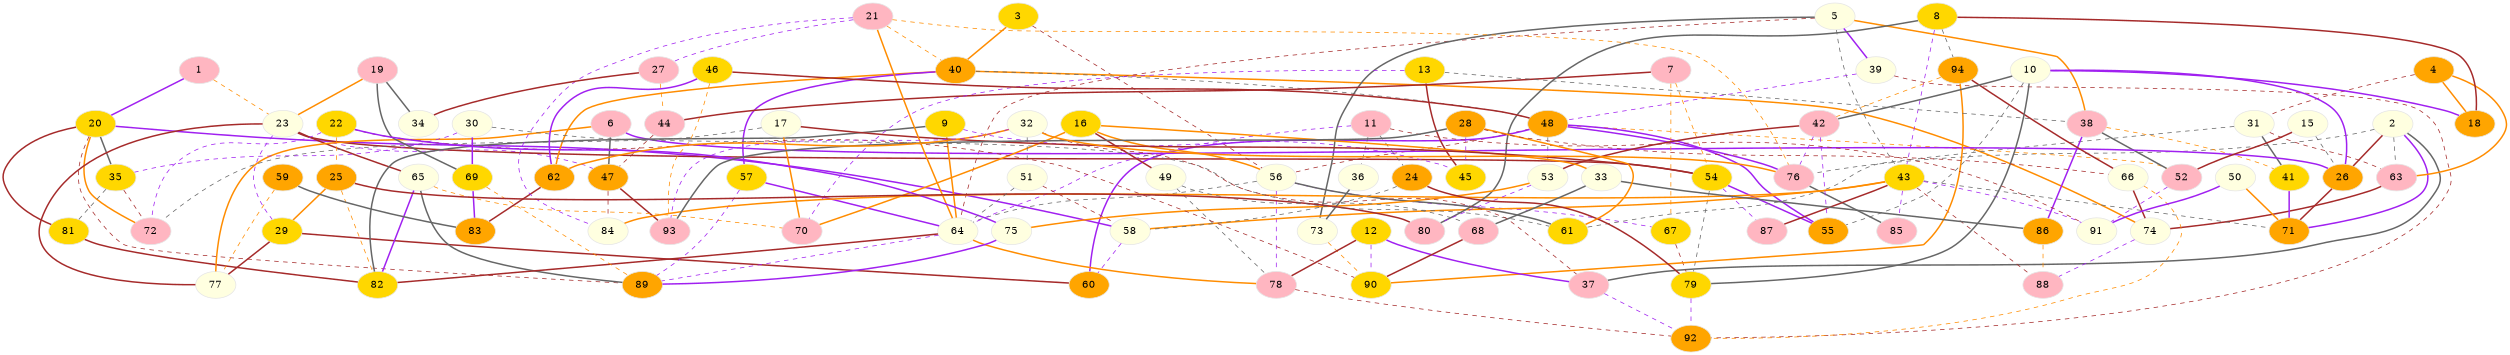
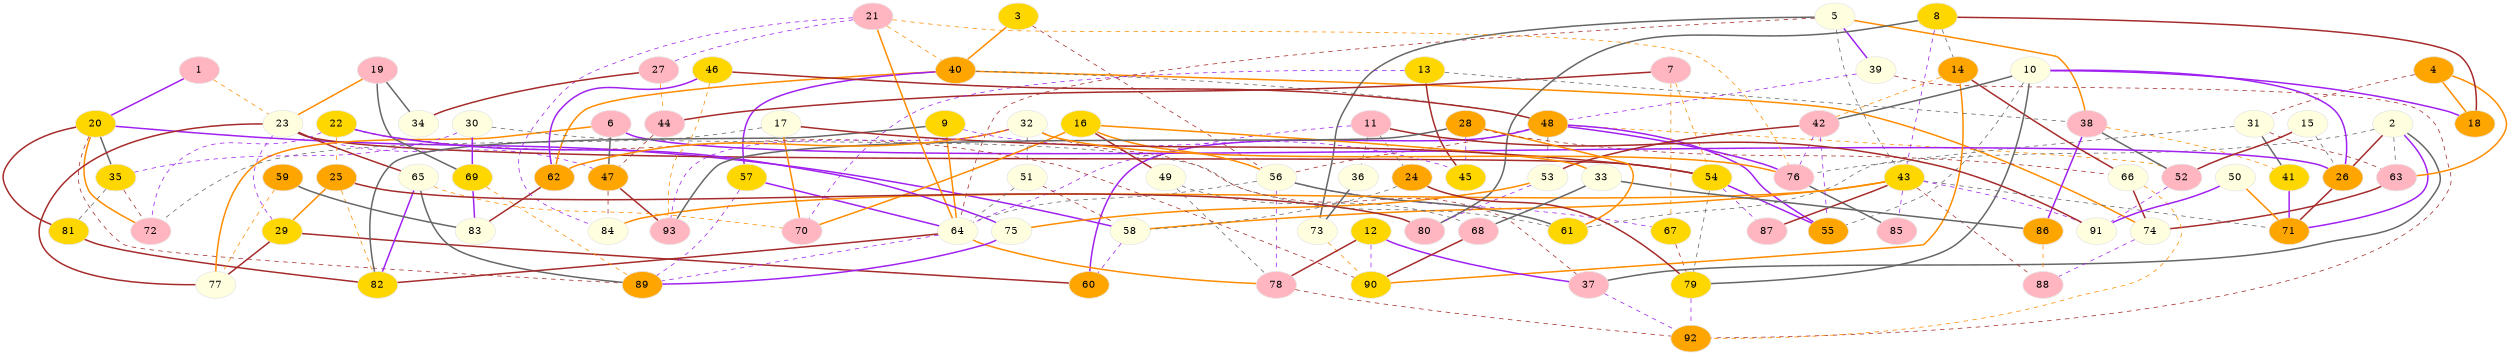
node "94": label "94" -> "14"
edge "11" -- "91": style dashed -> bold
node "83": fillcolor orange -> lightyellow
